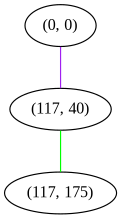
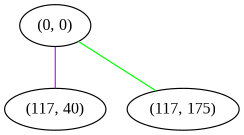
edge "(117, 40)" -- "(117, 175)": now "(0, 0)" -- "(117, 175)"
